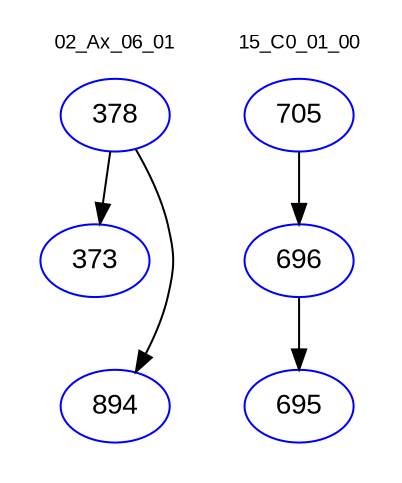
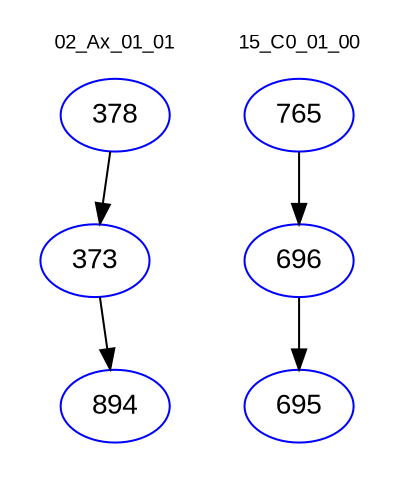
cluster "02_Ax_06_01": label "02_Ax_06_01" -> "02_Ax_01_01"
node "705": label "705" -> "765"
edge "378" -> "894": now "373" -> "894"
